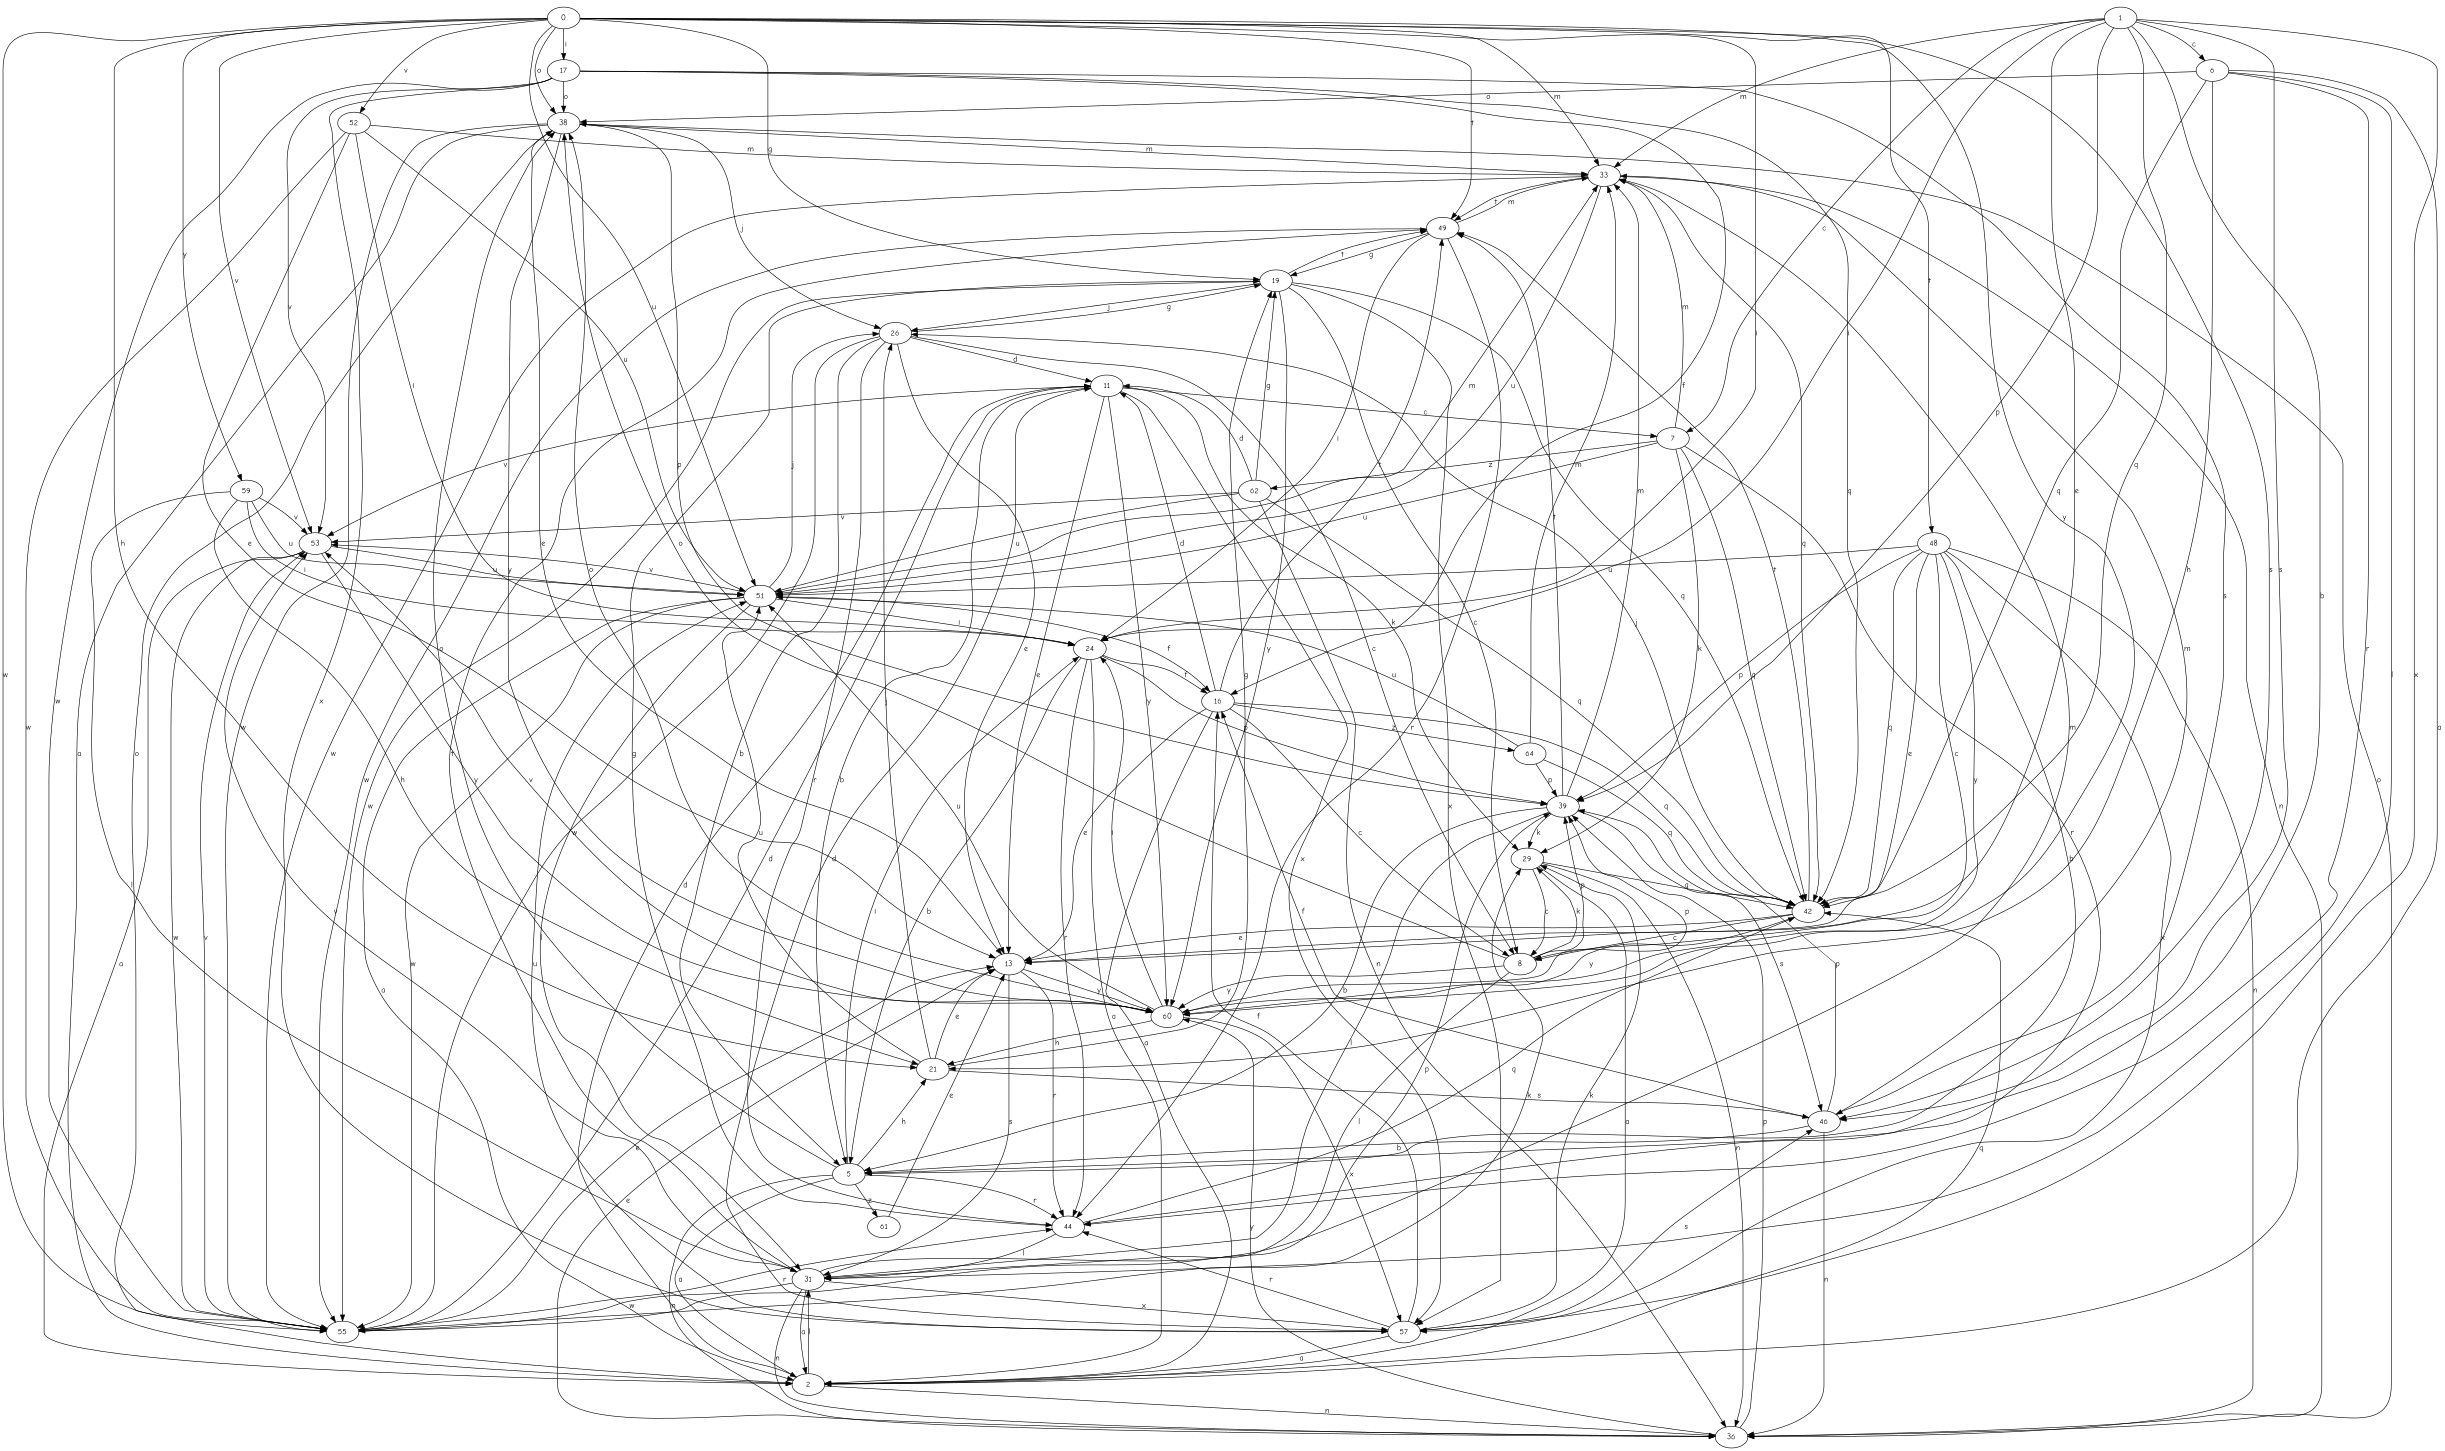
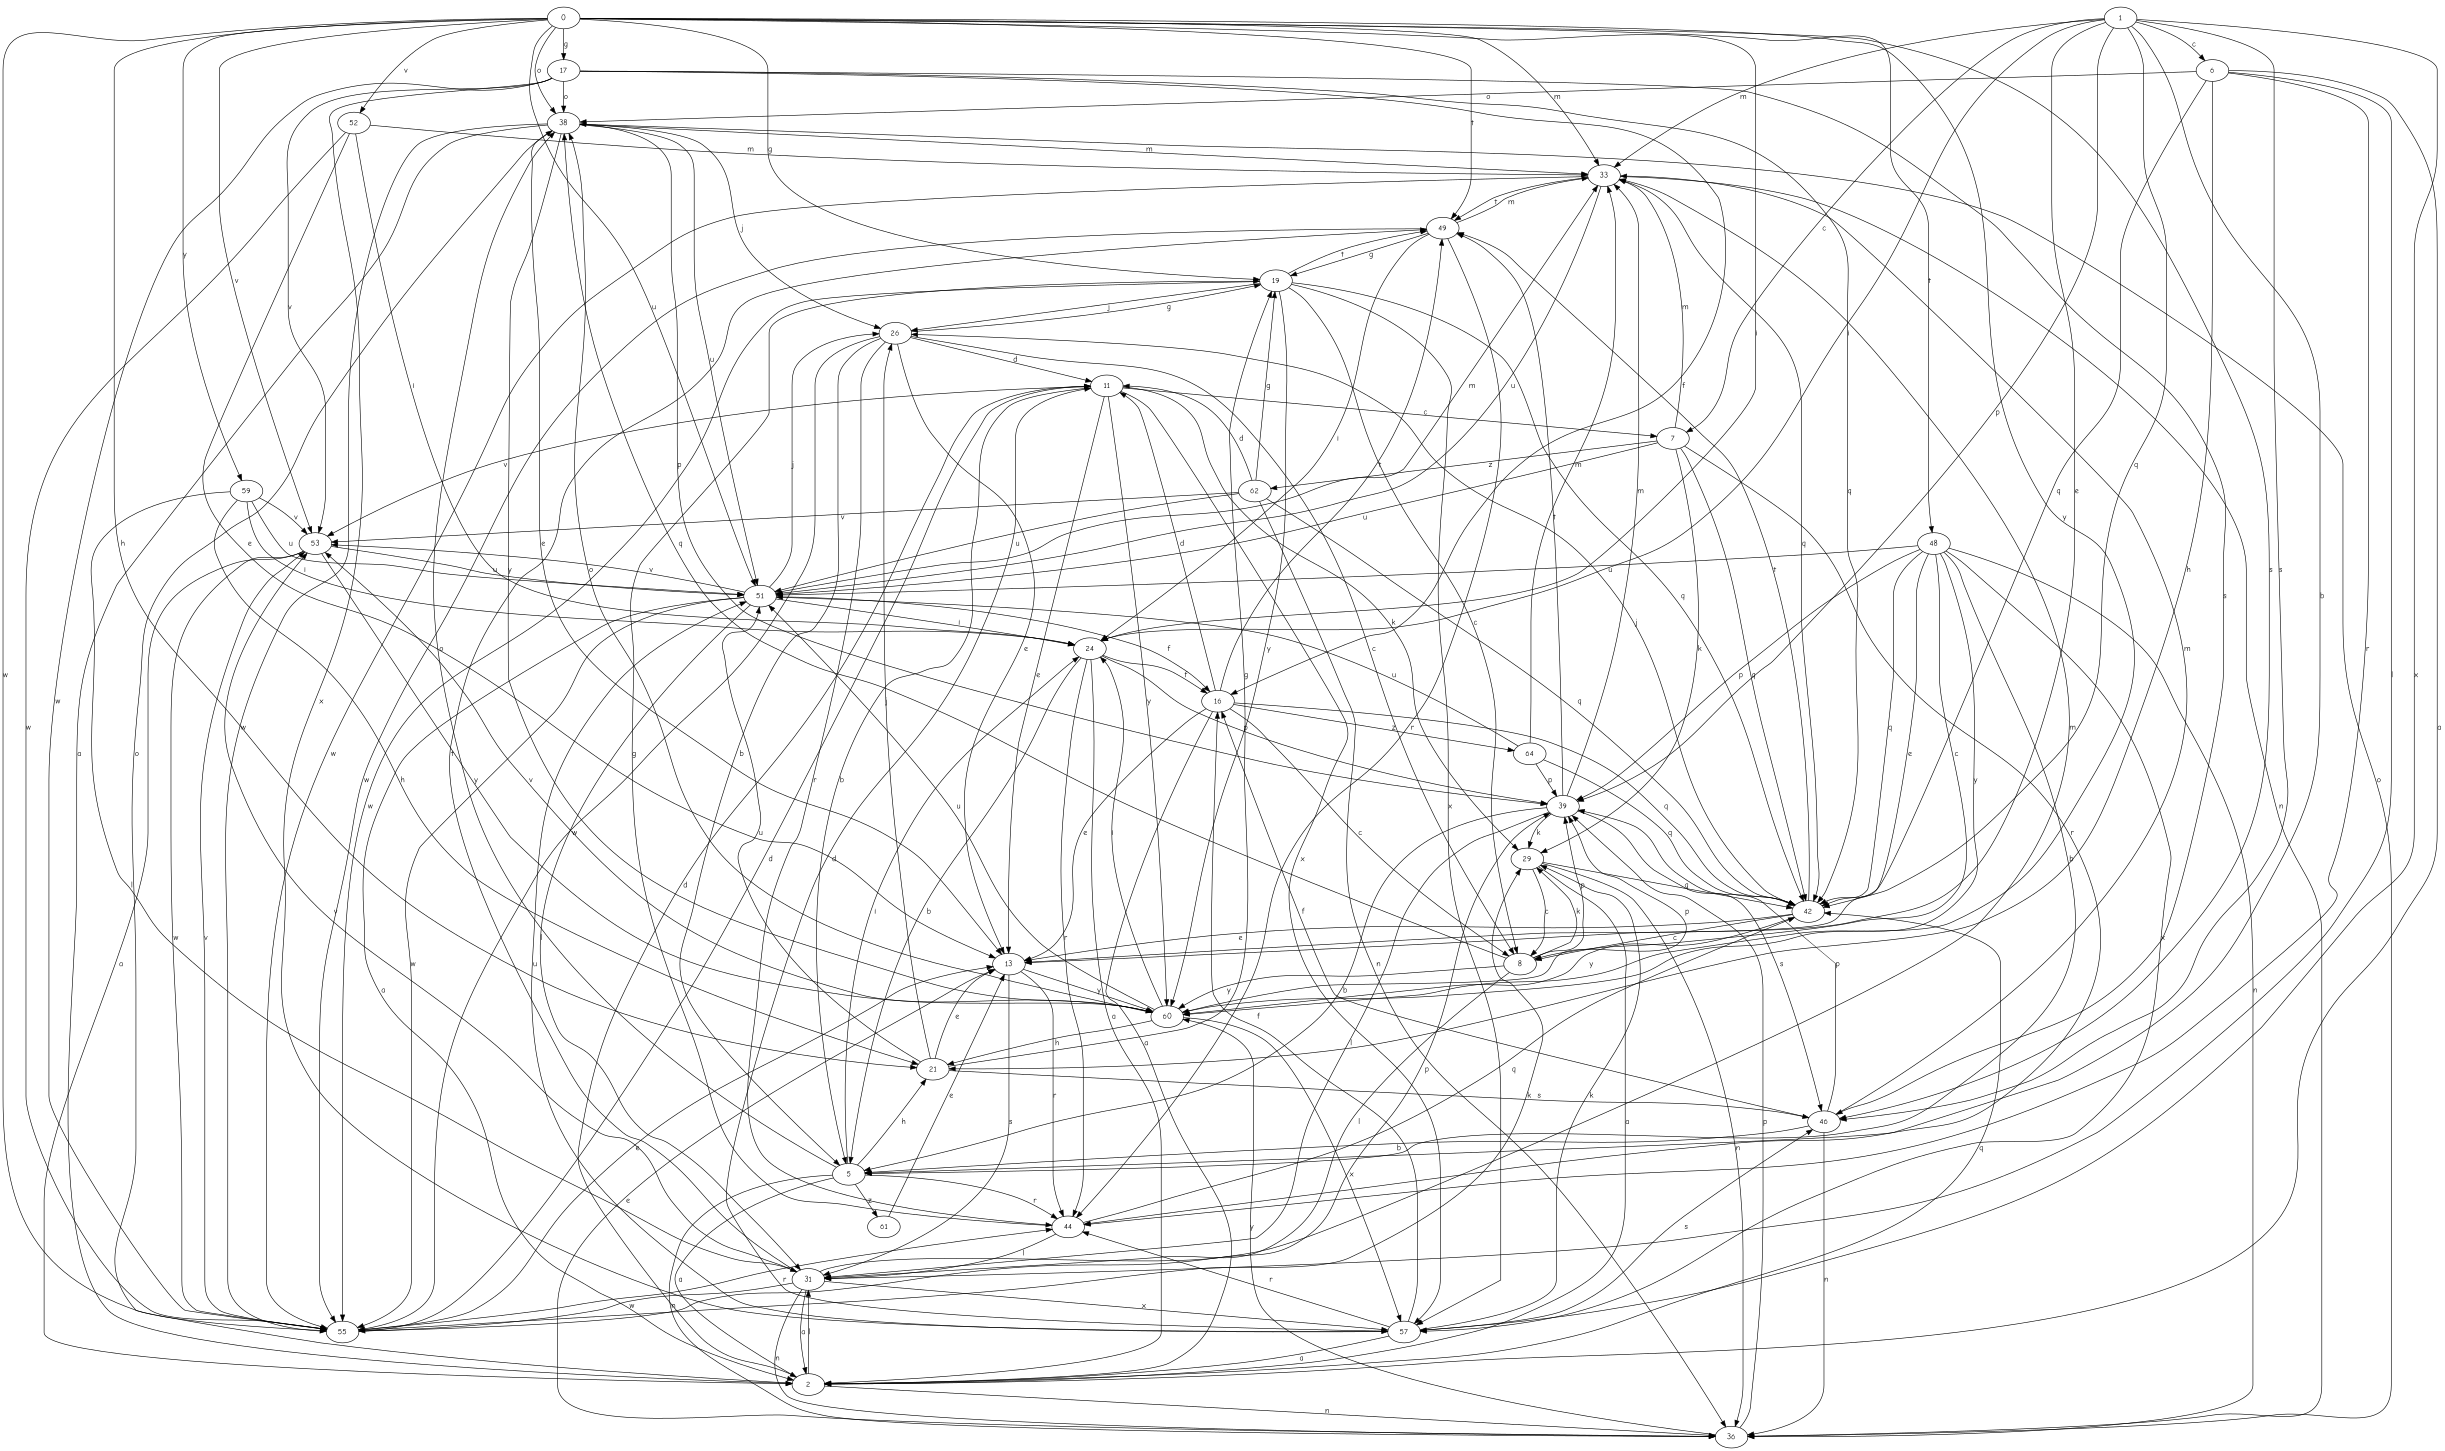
edge "0" -> "17": label "i" -> "g"
edge "52" -> "51": now "38" -> "51"
edge "8" -> "38": label "o" -> "q"
